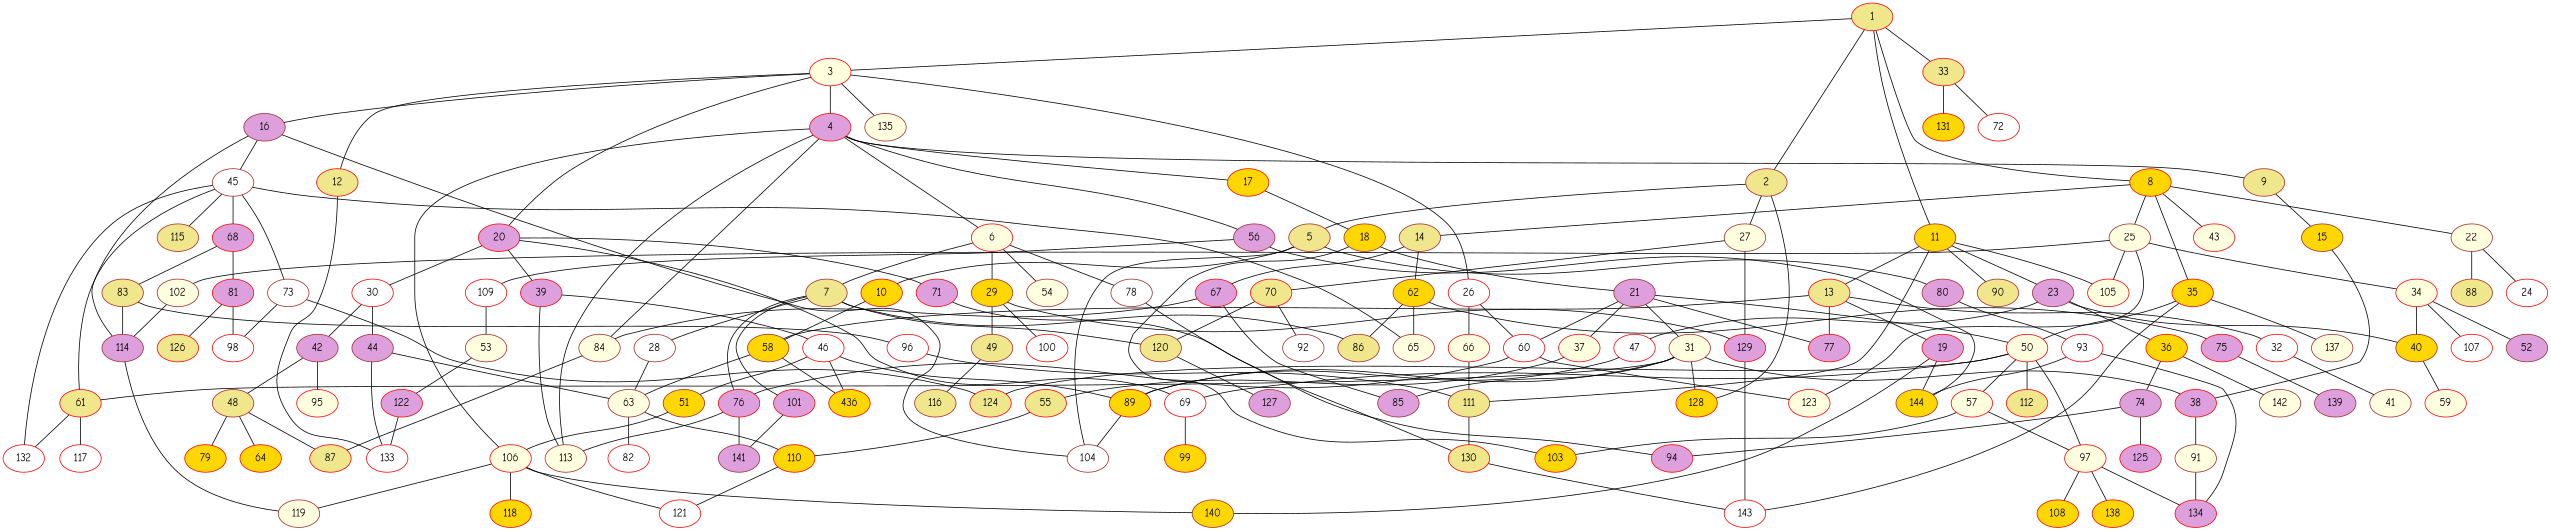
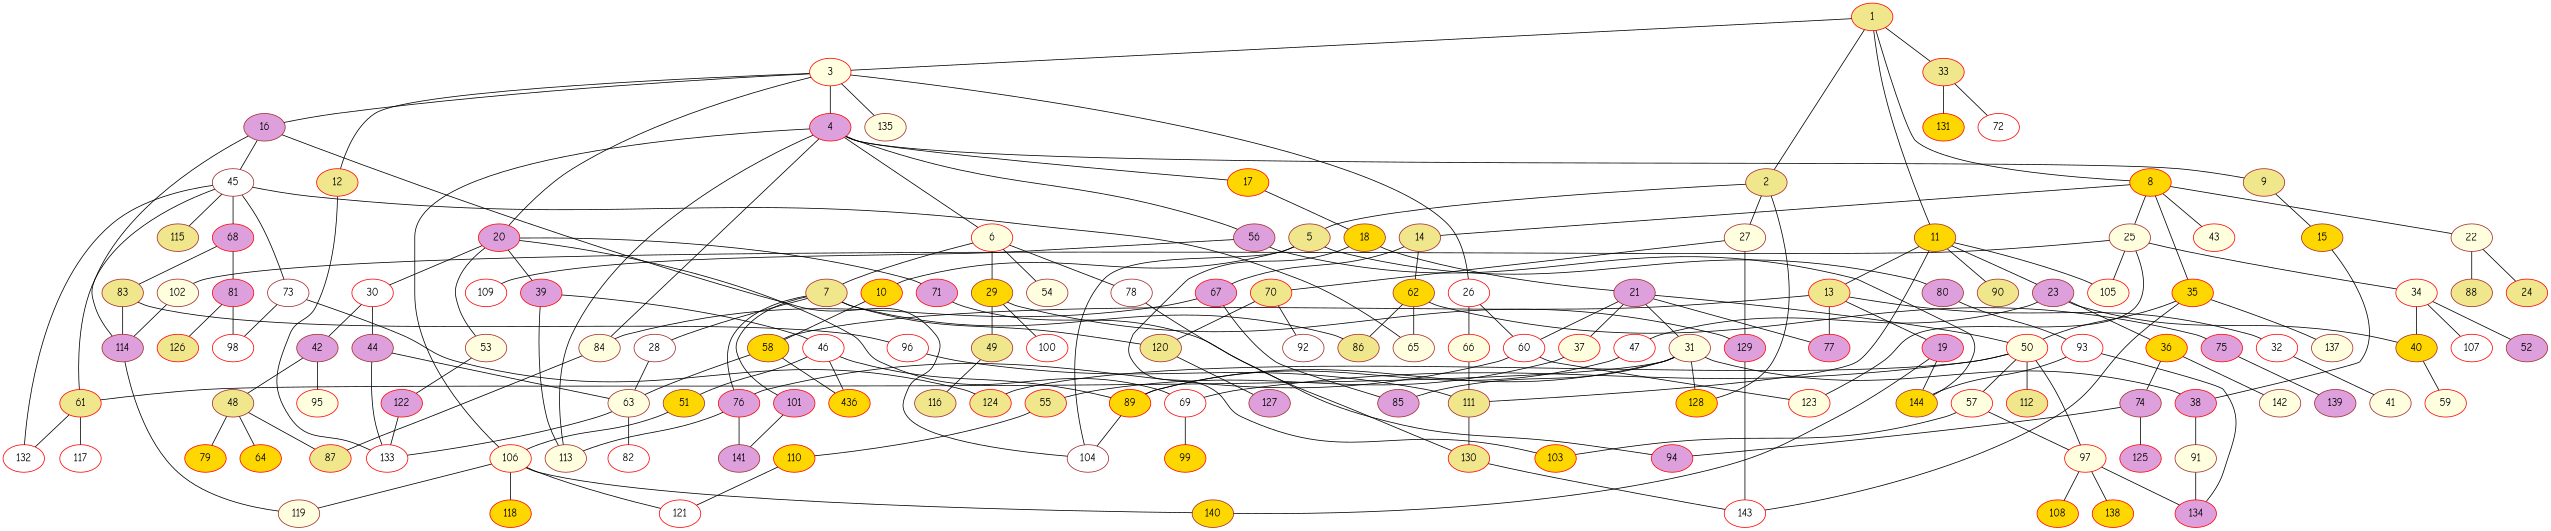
node "24": fillcolor white -> khaki
edge "109" -- "53": now "20" -- "53"
edge "63" -- "110": now "63" -- "133"
